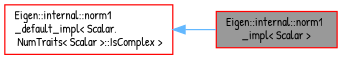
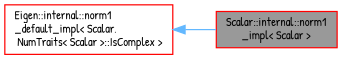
node "Eigen::internal::norm1 _impl< Scalar >": label "Eigen::internal::norm1 _impl< Scalar >" -> "Scalar::internal::norm1 _impl< Scalar >"
